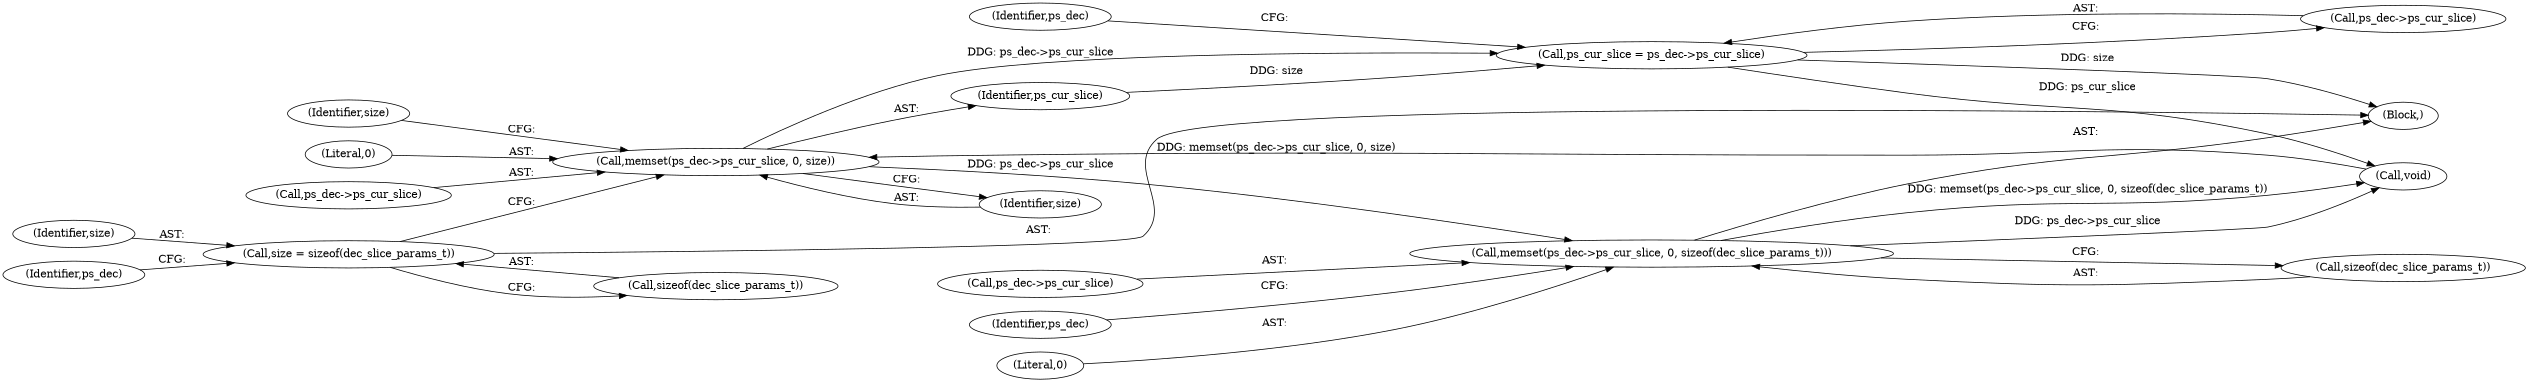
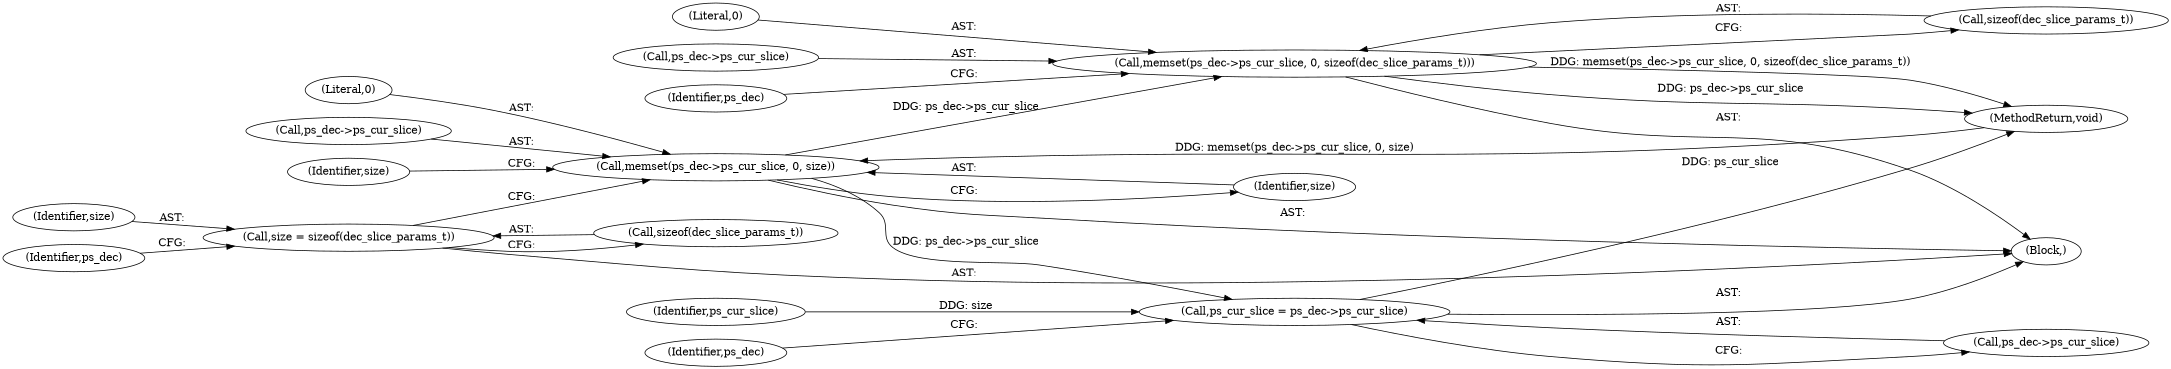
edge "(Call,ps_cur_slice = ps_dec->ps_cur_slice)" -> "(Block,)": label "DDG: size" -> "AST: "
edge "(Call,memset(ps_dec->ps_cur_slice, 0, size))" -> "(Identifier,ps_cur_slice)": now "(Call,memset(ps_dec->ps_cur_slice, 0, size))" -> "(Block,)"
node "(Call,void)": label "(Call,void)" -> "(MethodReturn,void)"
